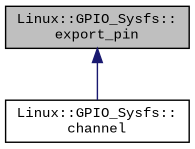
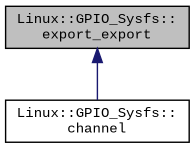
node "Linux::GPIO_Sysfs:: export_pin": label "Linux::GPIO_Sysfs:: export_pin" -> "Linux::GPIO_Sysfs:: export_export"
